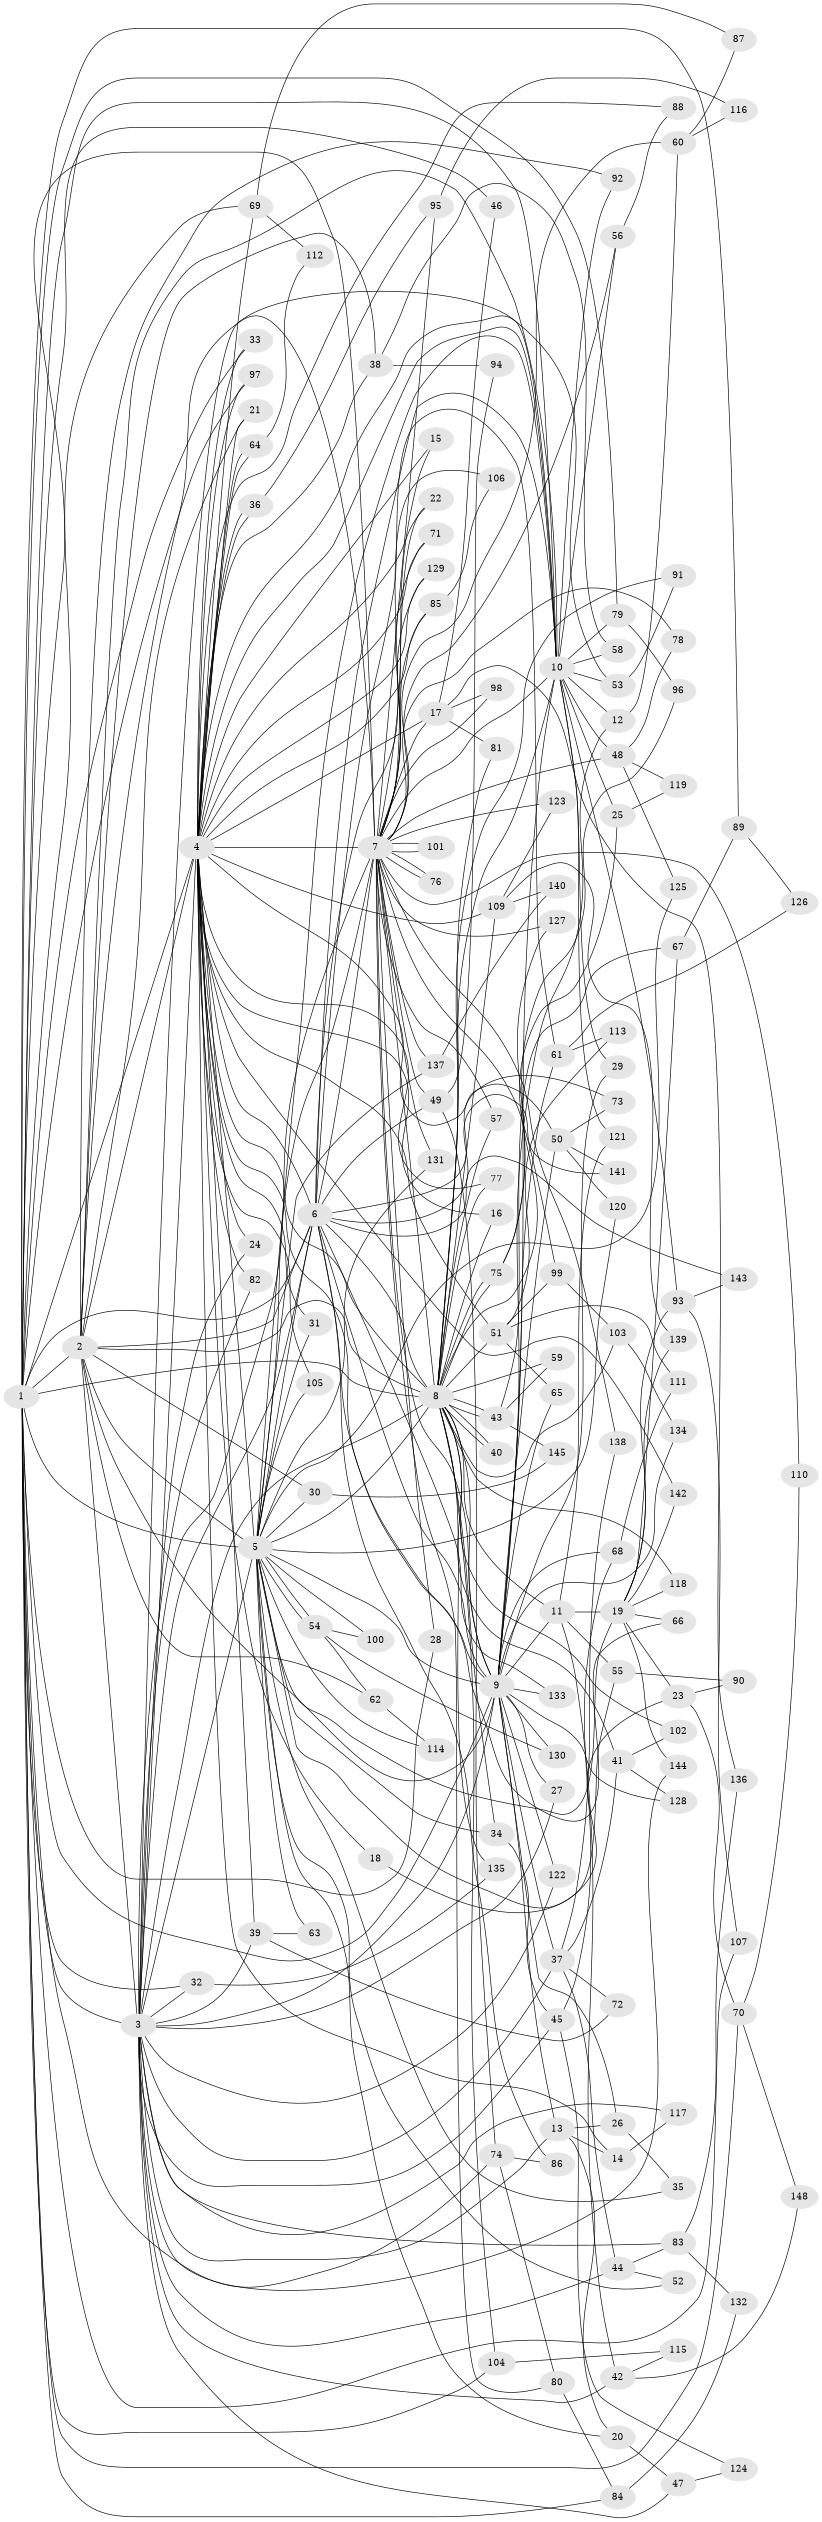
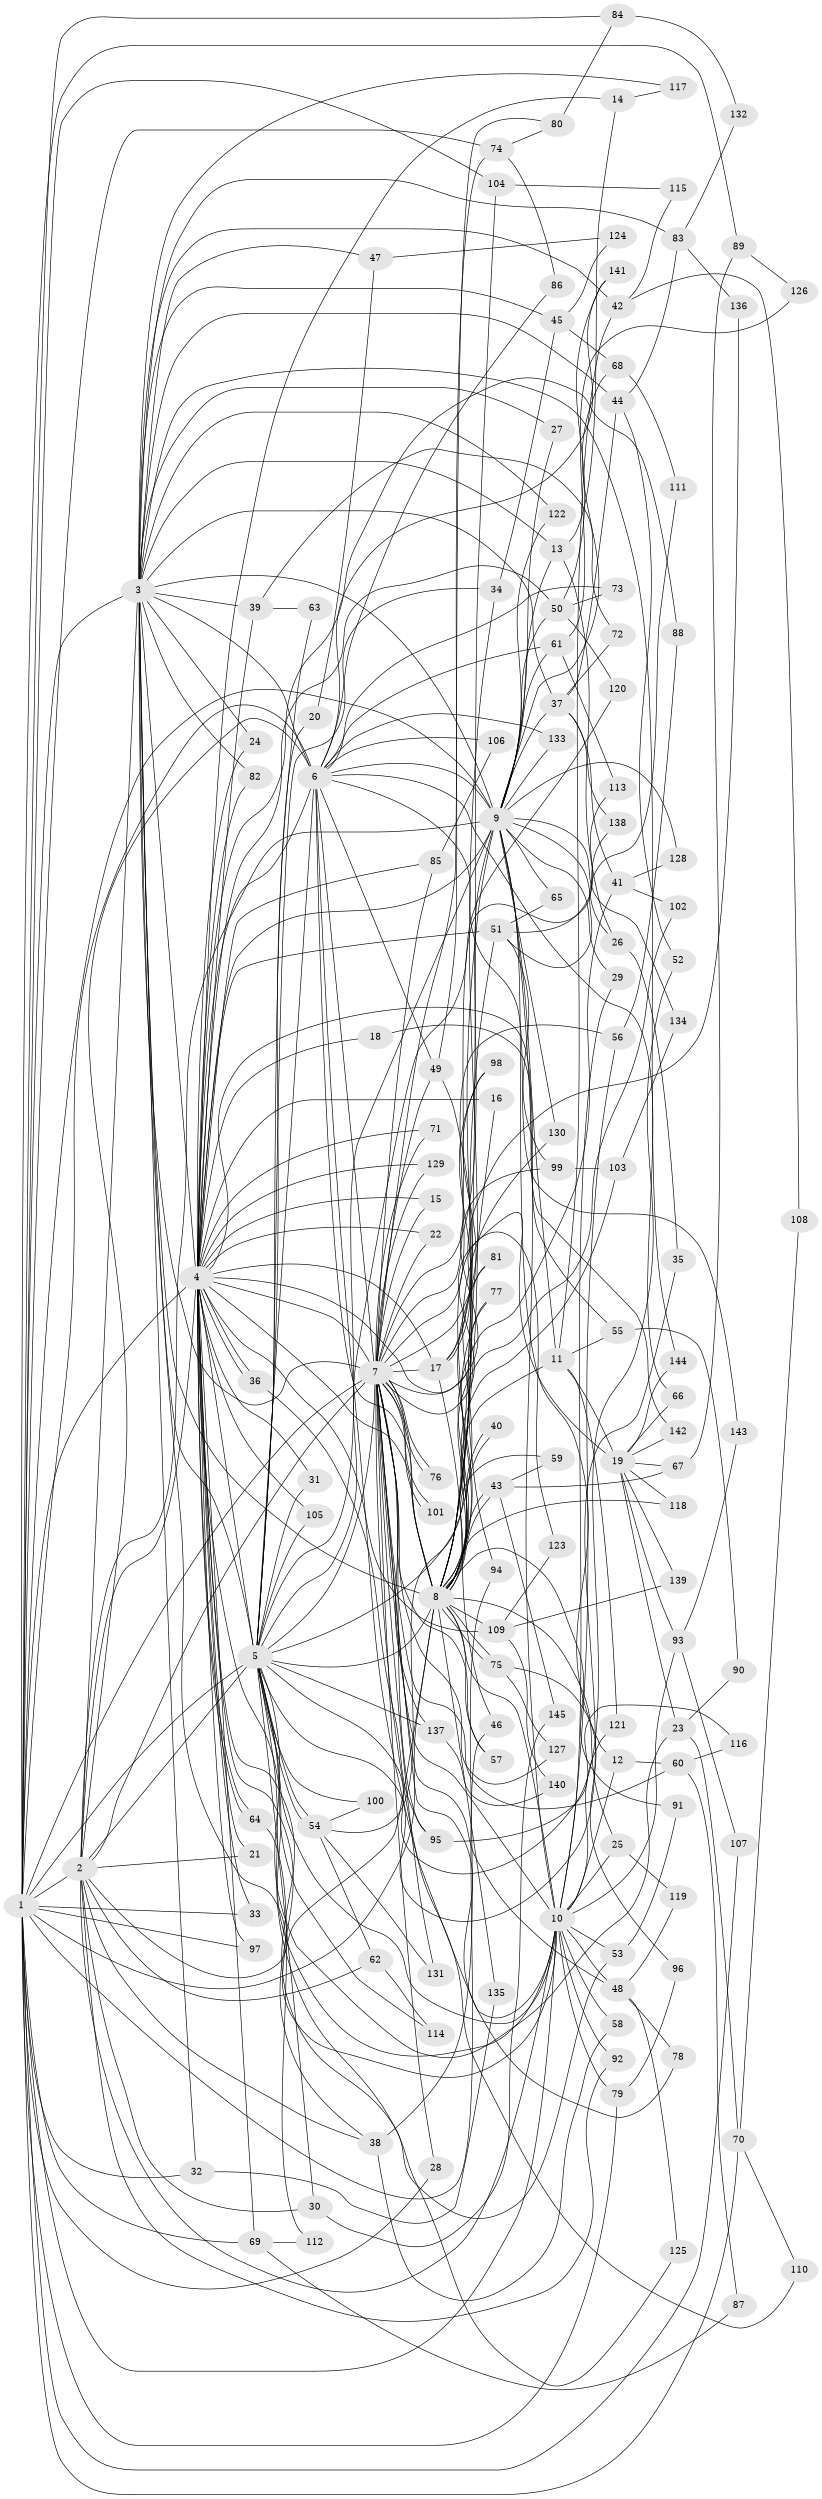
edge "131" -- "5": now "131" -- "54"
node "148": label "148" -> "108"
edge "13" -- "20": removed
